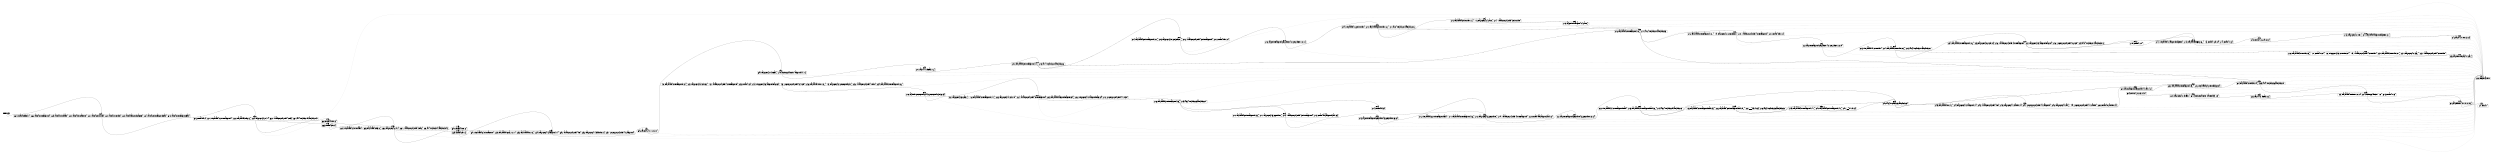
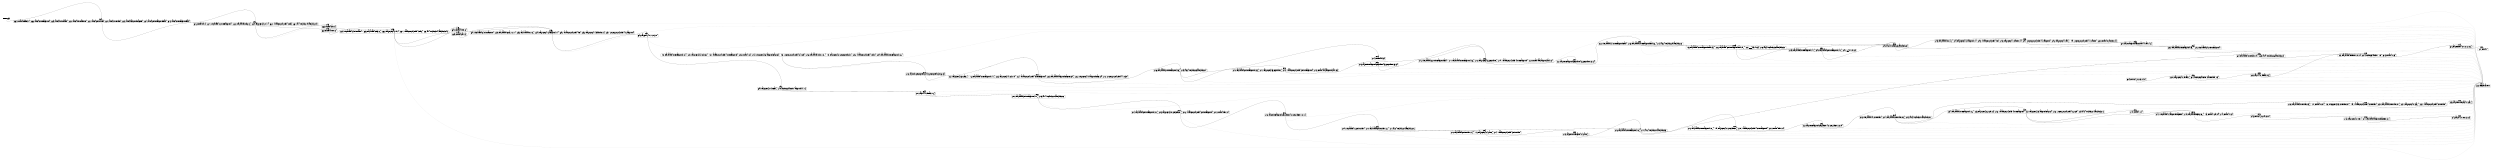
edge "6702: read-variable['previousBackground',v17,-]" -> "6716: read-variable['currentBackground',v18,-]": removed
